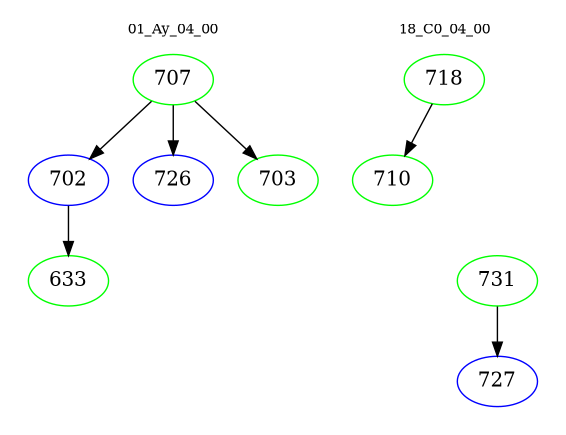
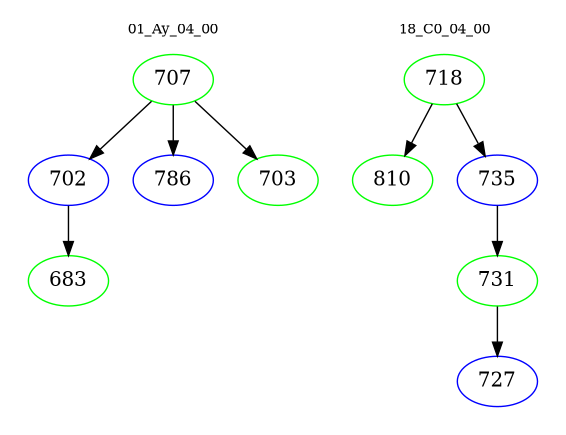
node "726": label "726" -> "786"
node "710": label "710" -> "810"
node "735": added
node "633": label "633" -> "683"
